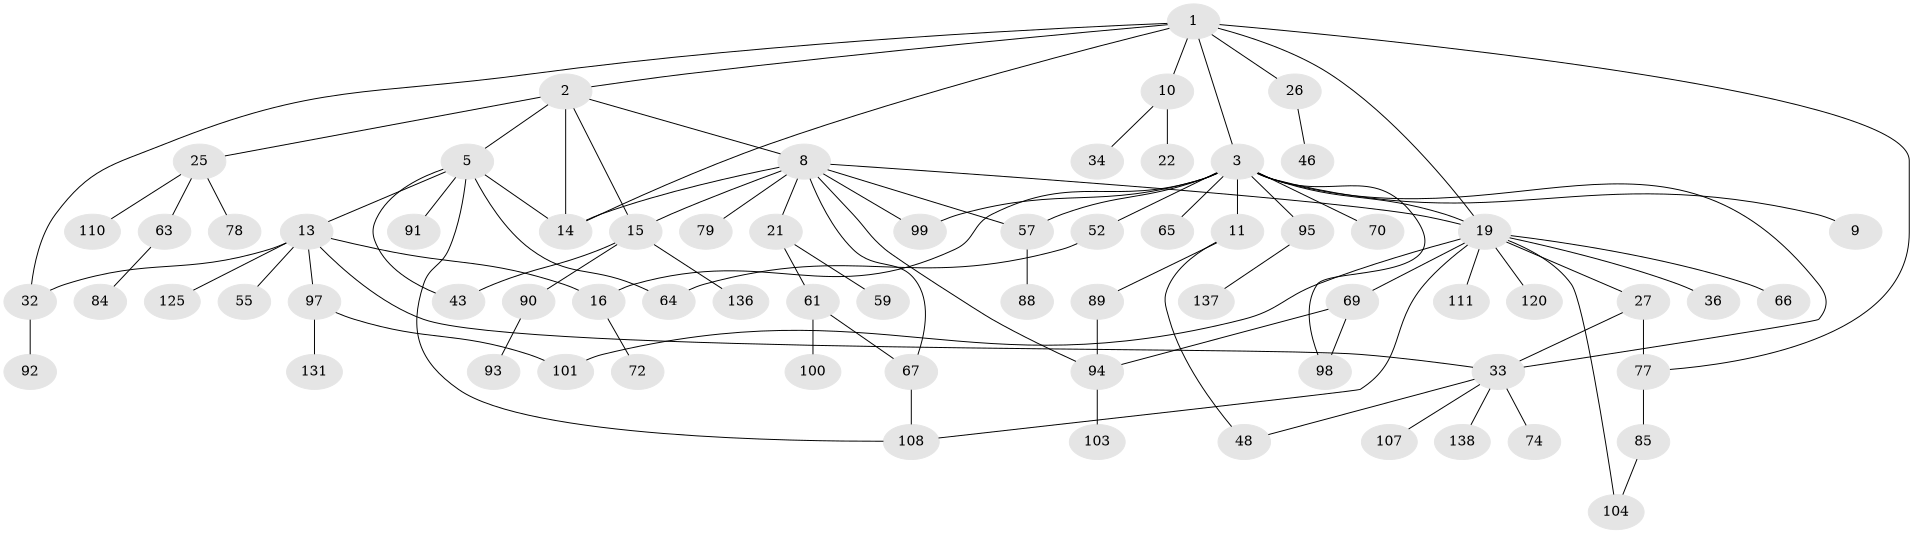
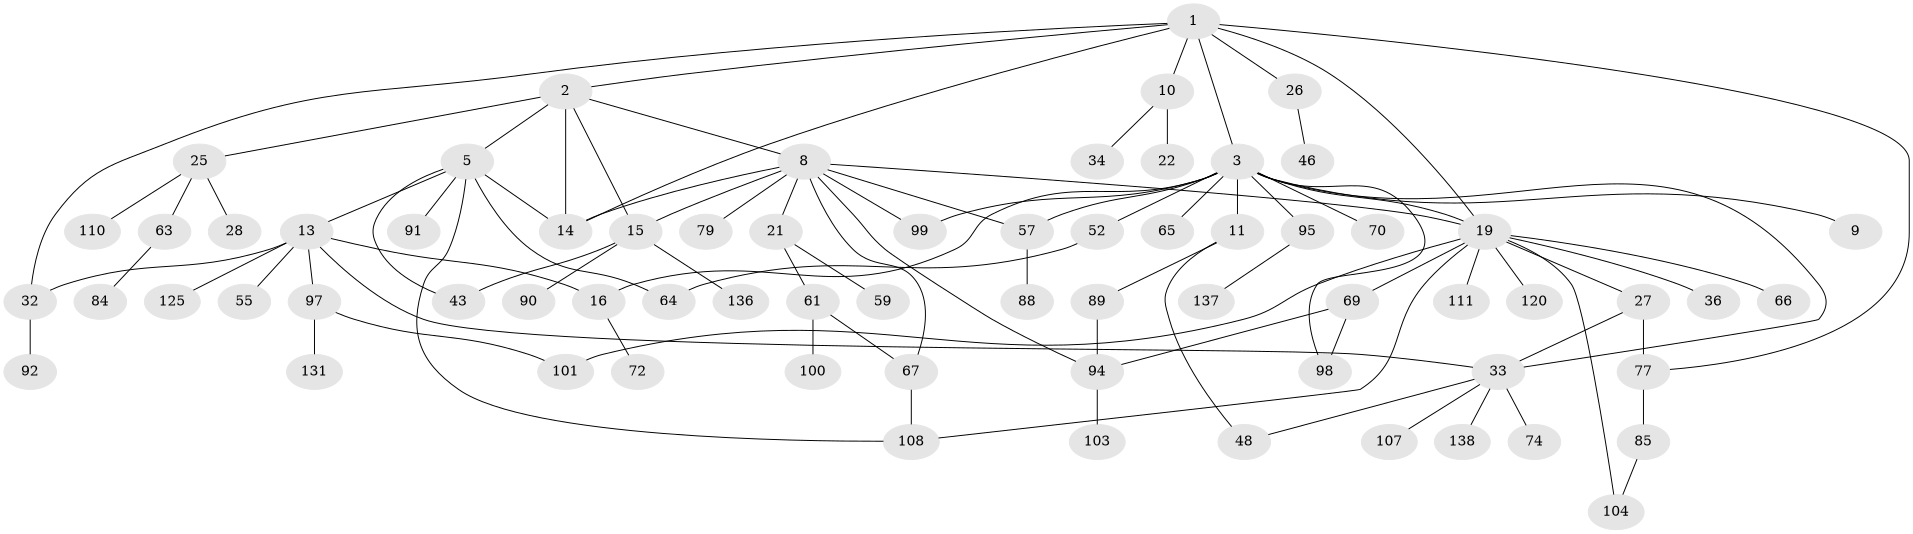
node "78": label "78" -> "28"
node "93": removed
